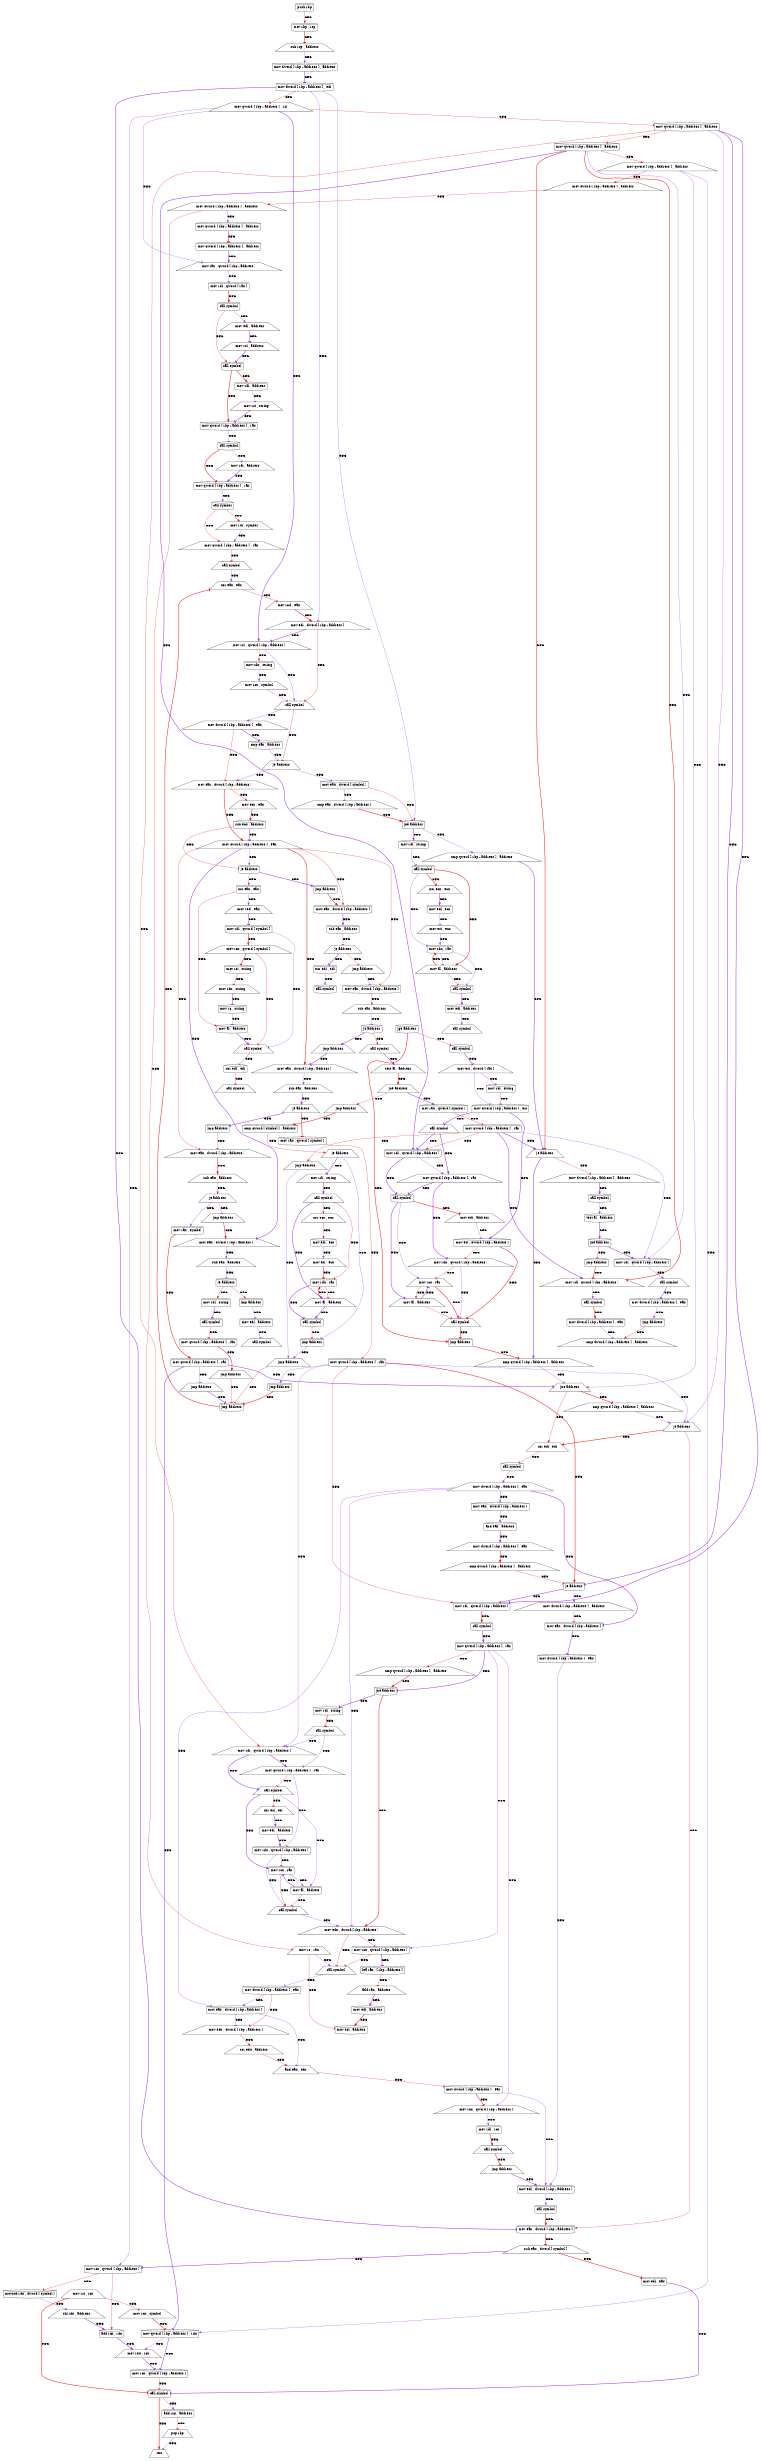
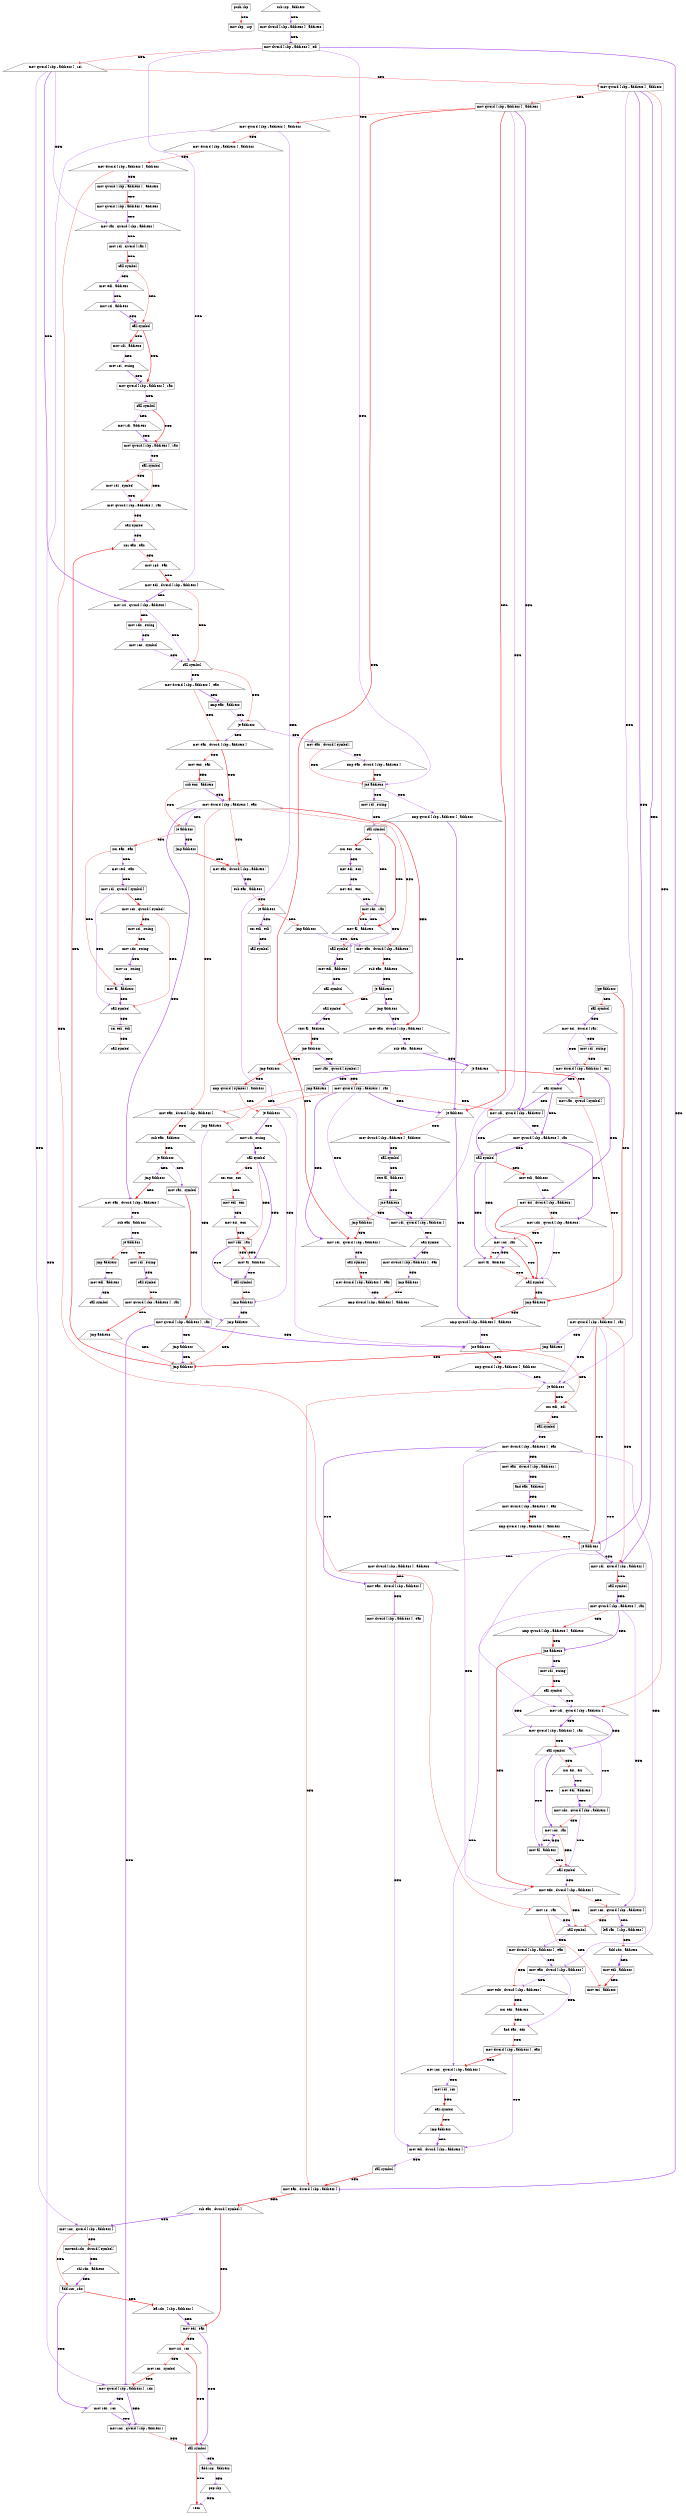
edge "mov rbp , rsp" -> "sub rsp , address": removed, label "CFG"
node "add rax , address": label "add rax , address" -> "add rdx , address"
node "lea rdx , [ rbp - address ]": added
edge "mov edi , eax" -> "mov rsi , rcx": added, label "CFG"
edge "add rsp , address" -> "pop rbp": color red -> purple
